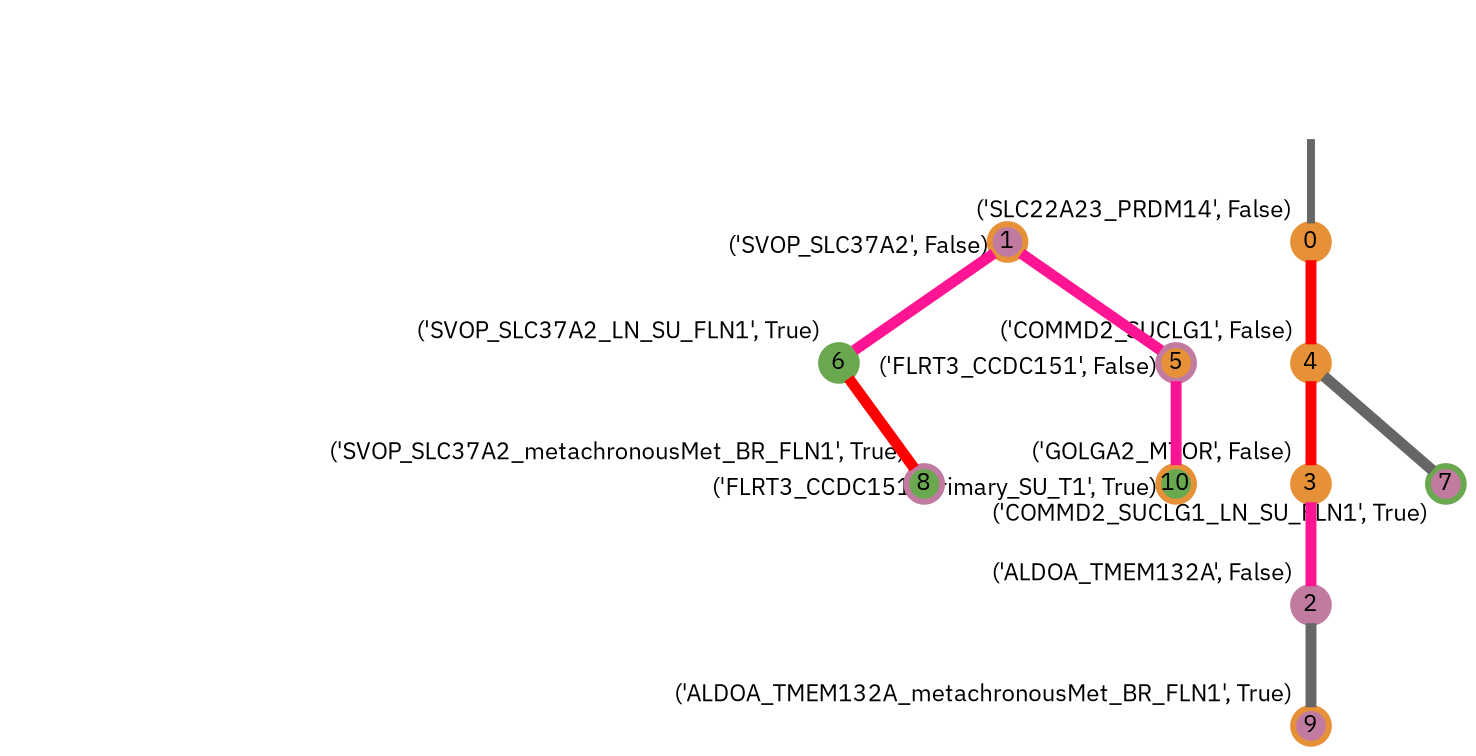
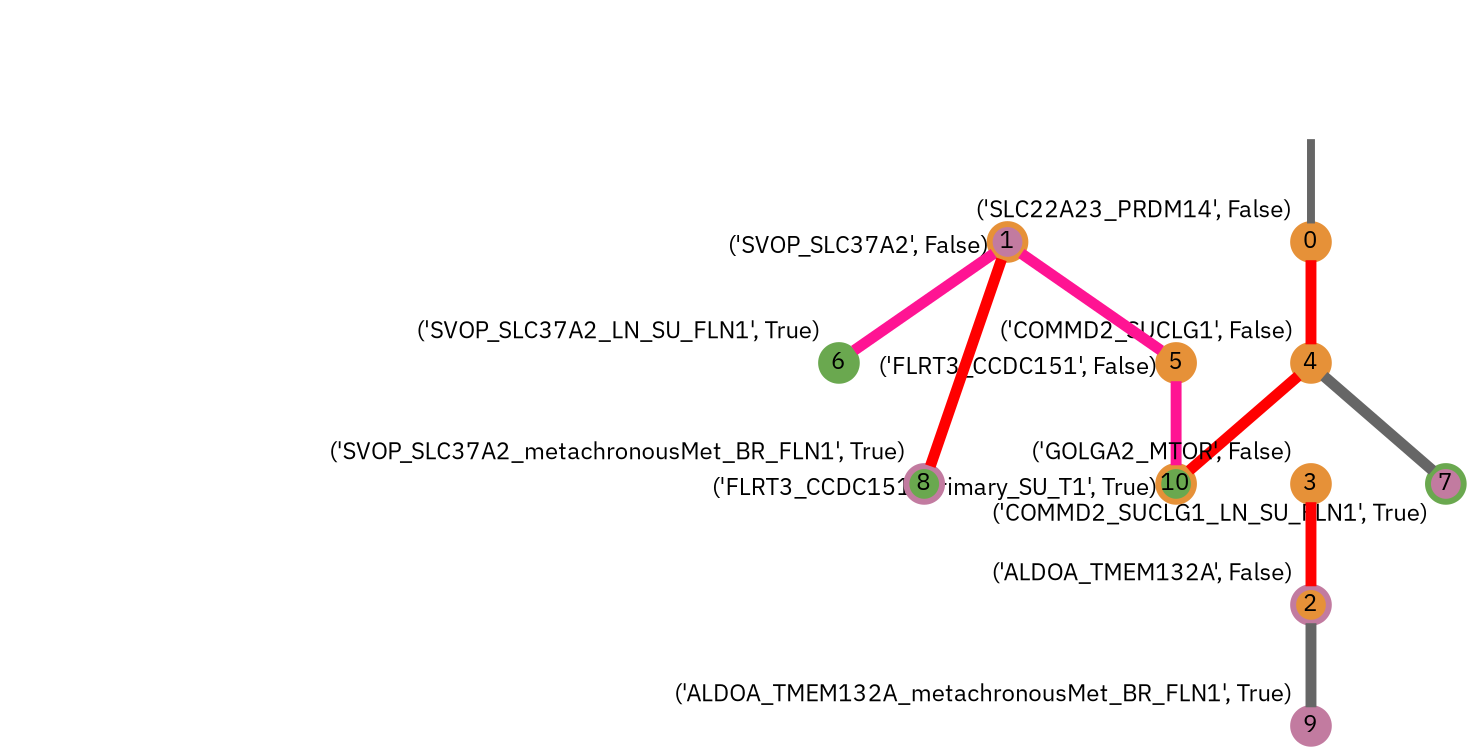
node "5 ('FLRT3_CCDC151', False)": color #c27ba0ff -> #e69138ff
edge "6 ('SVOP_SLC37A2_LN_SU_FLN1', True)" -> "8 ('SVOP_SLC37A2_metachronousMet_BR_FLN1', True)": now "1 ('SVOP_SLC37A2', False)" -> "8 ('SVOP_SLC37A2_metachronousMet_BR_FLN1', True)"
edge "4 ('COMMD2_SUCLG1', False)" -> "3 ('GOLGA2_MTOR', False)": now "4 ('COMMD2_SUCLG1', False)" -> "10 ('FLRT3_CCDC151_primary_SU_T1', True)"
edge "3 ('GOLGA2_MTOR', False)" -> "2 ('ALDOA_TMEM132A', False)": color deeppink -> red
node "2 ('ALDOA_TMEM132A', False)": fillcolor #c27ba0ff -> #e69138ff
node "9 ('ALDOA_TMEM132A_metachronousMet_BR_FLN1', True)": color #e69138ff -> #c27ba0ff
